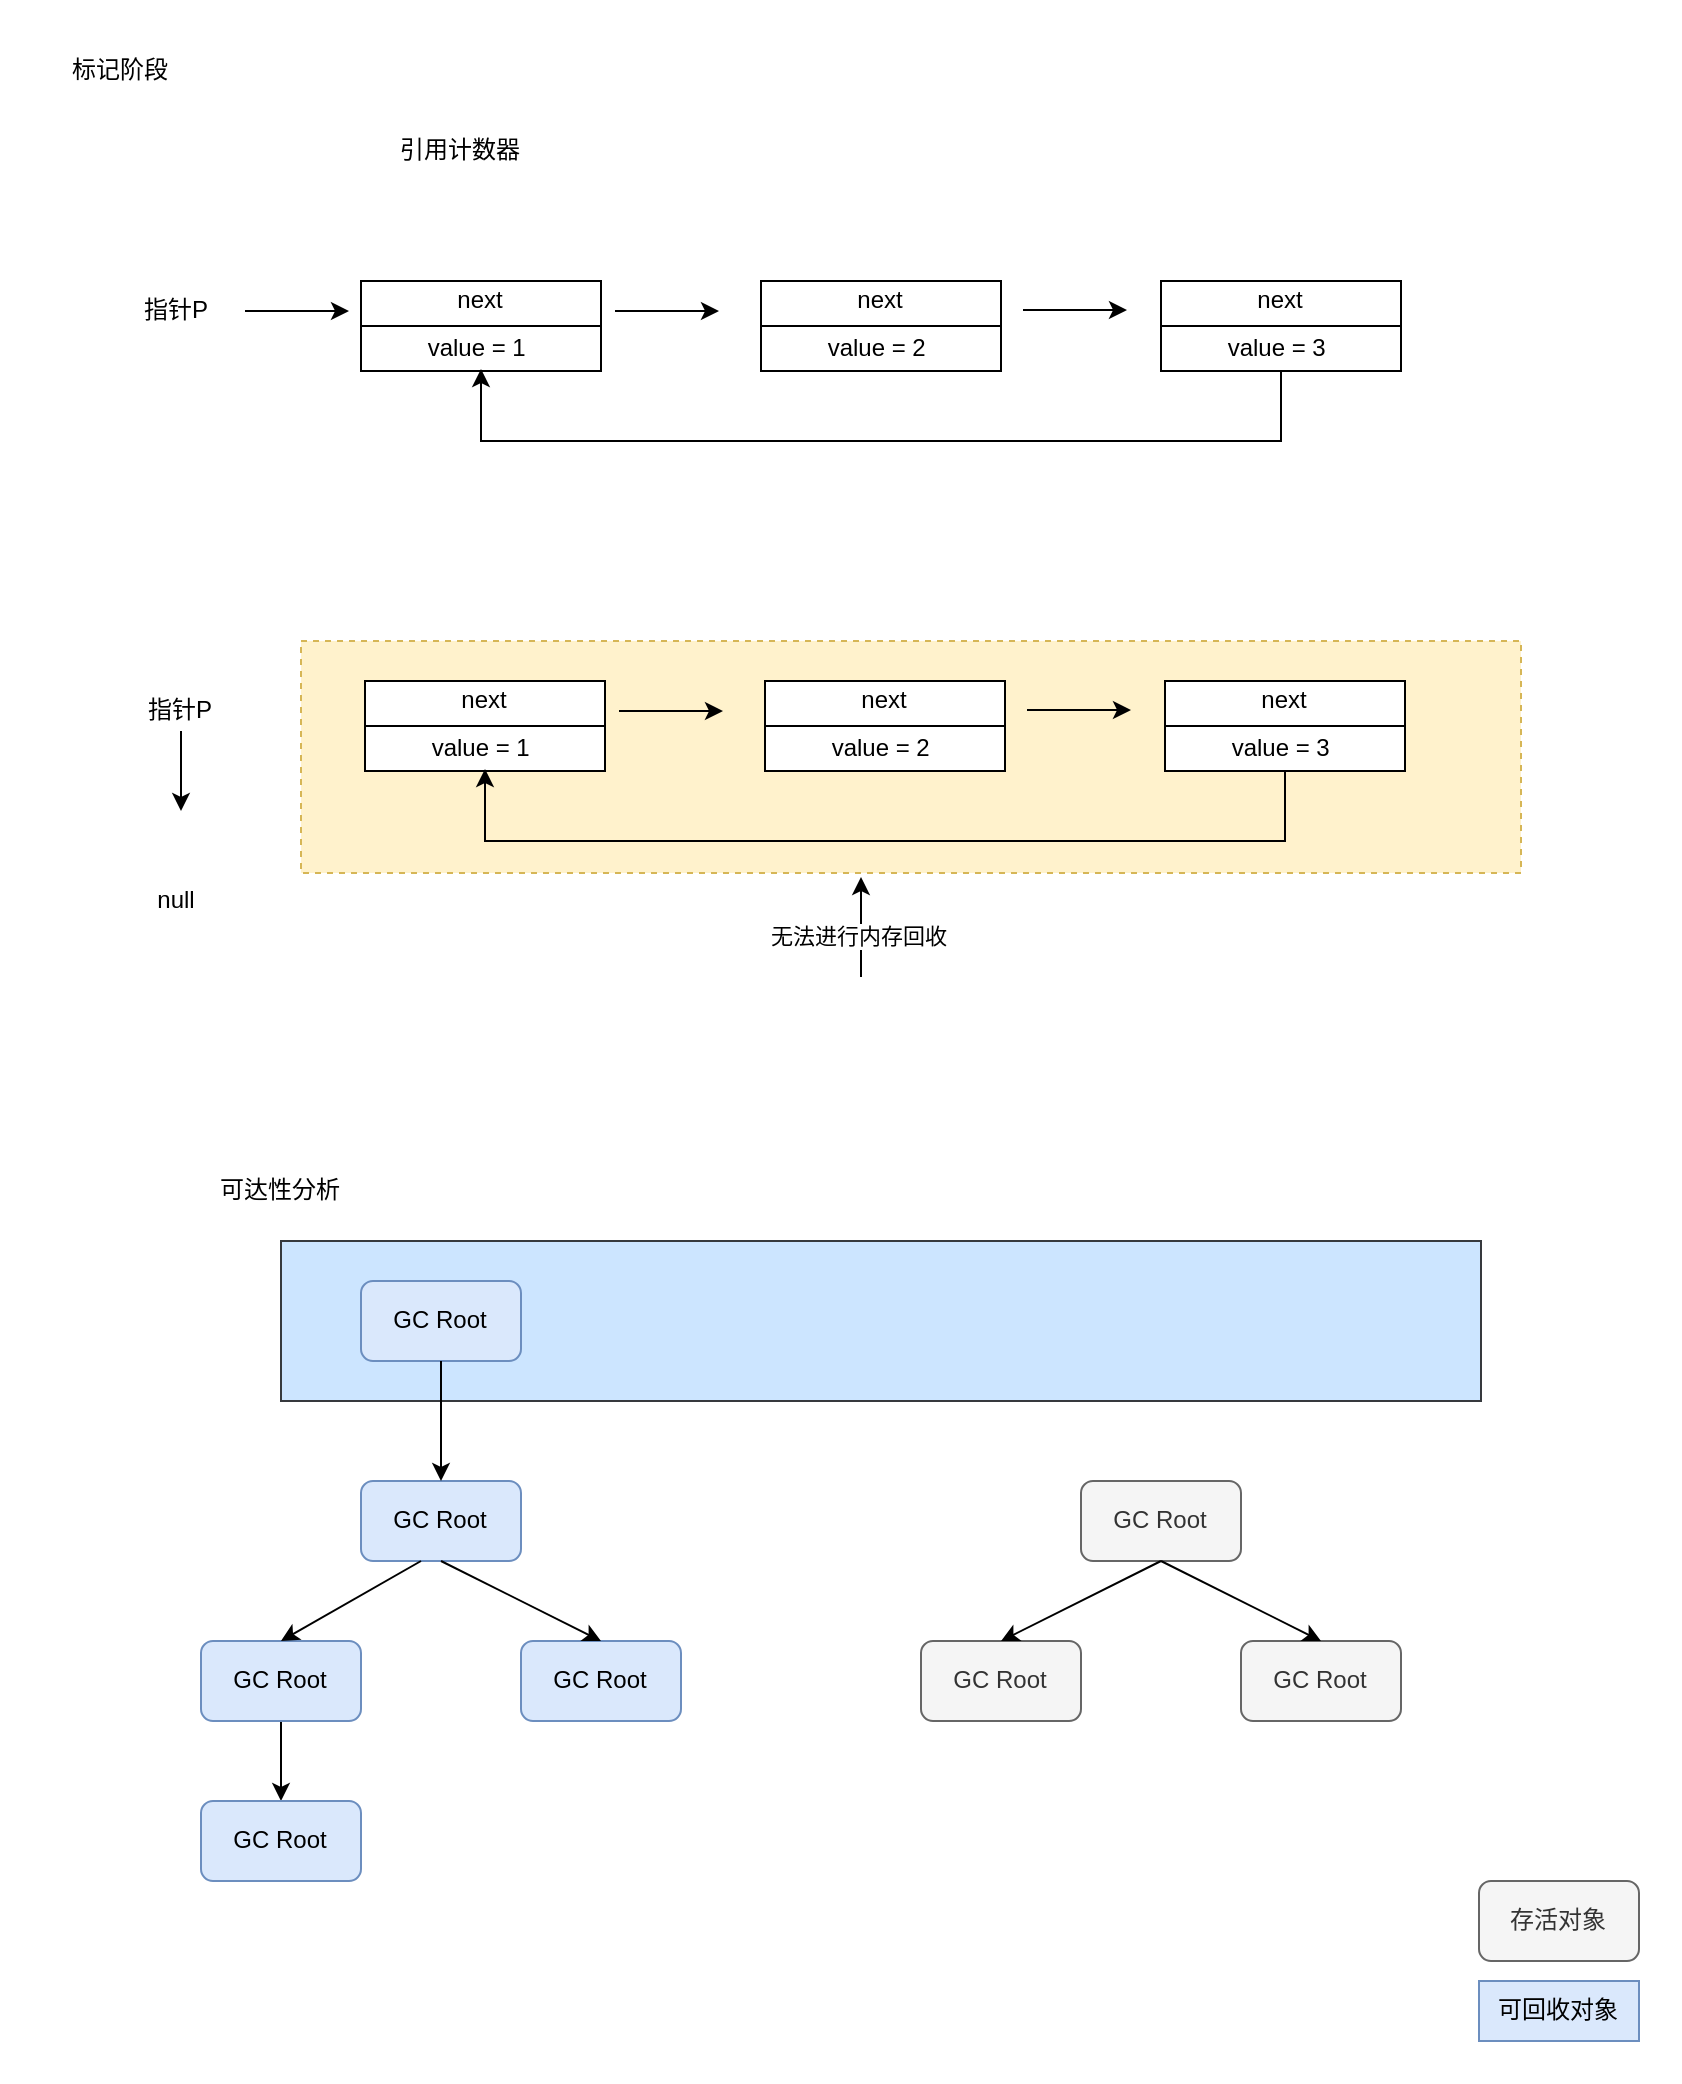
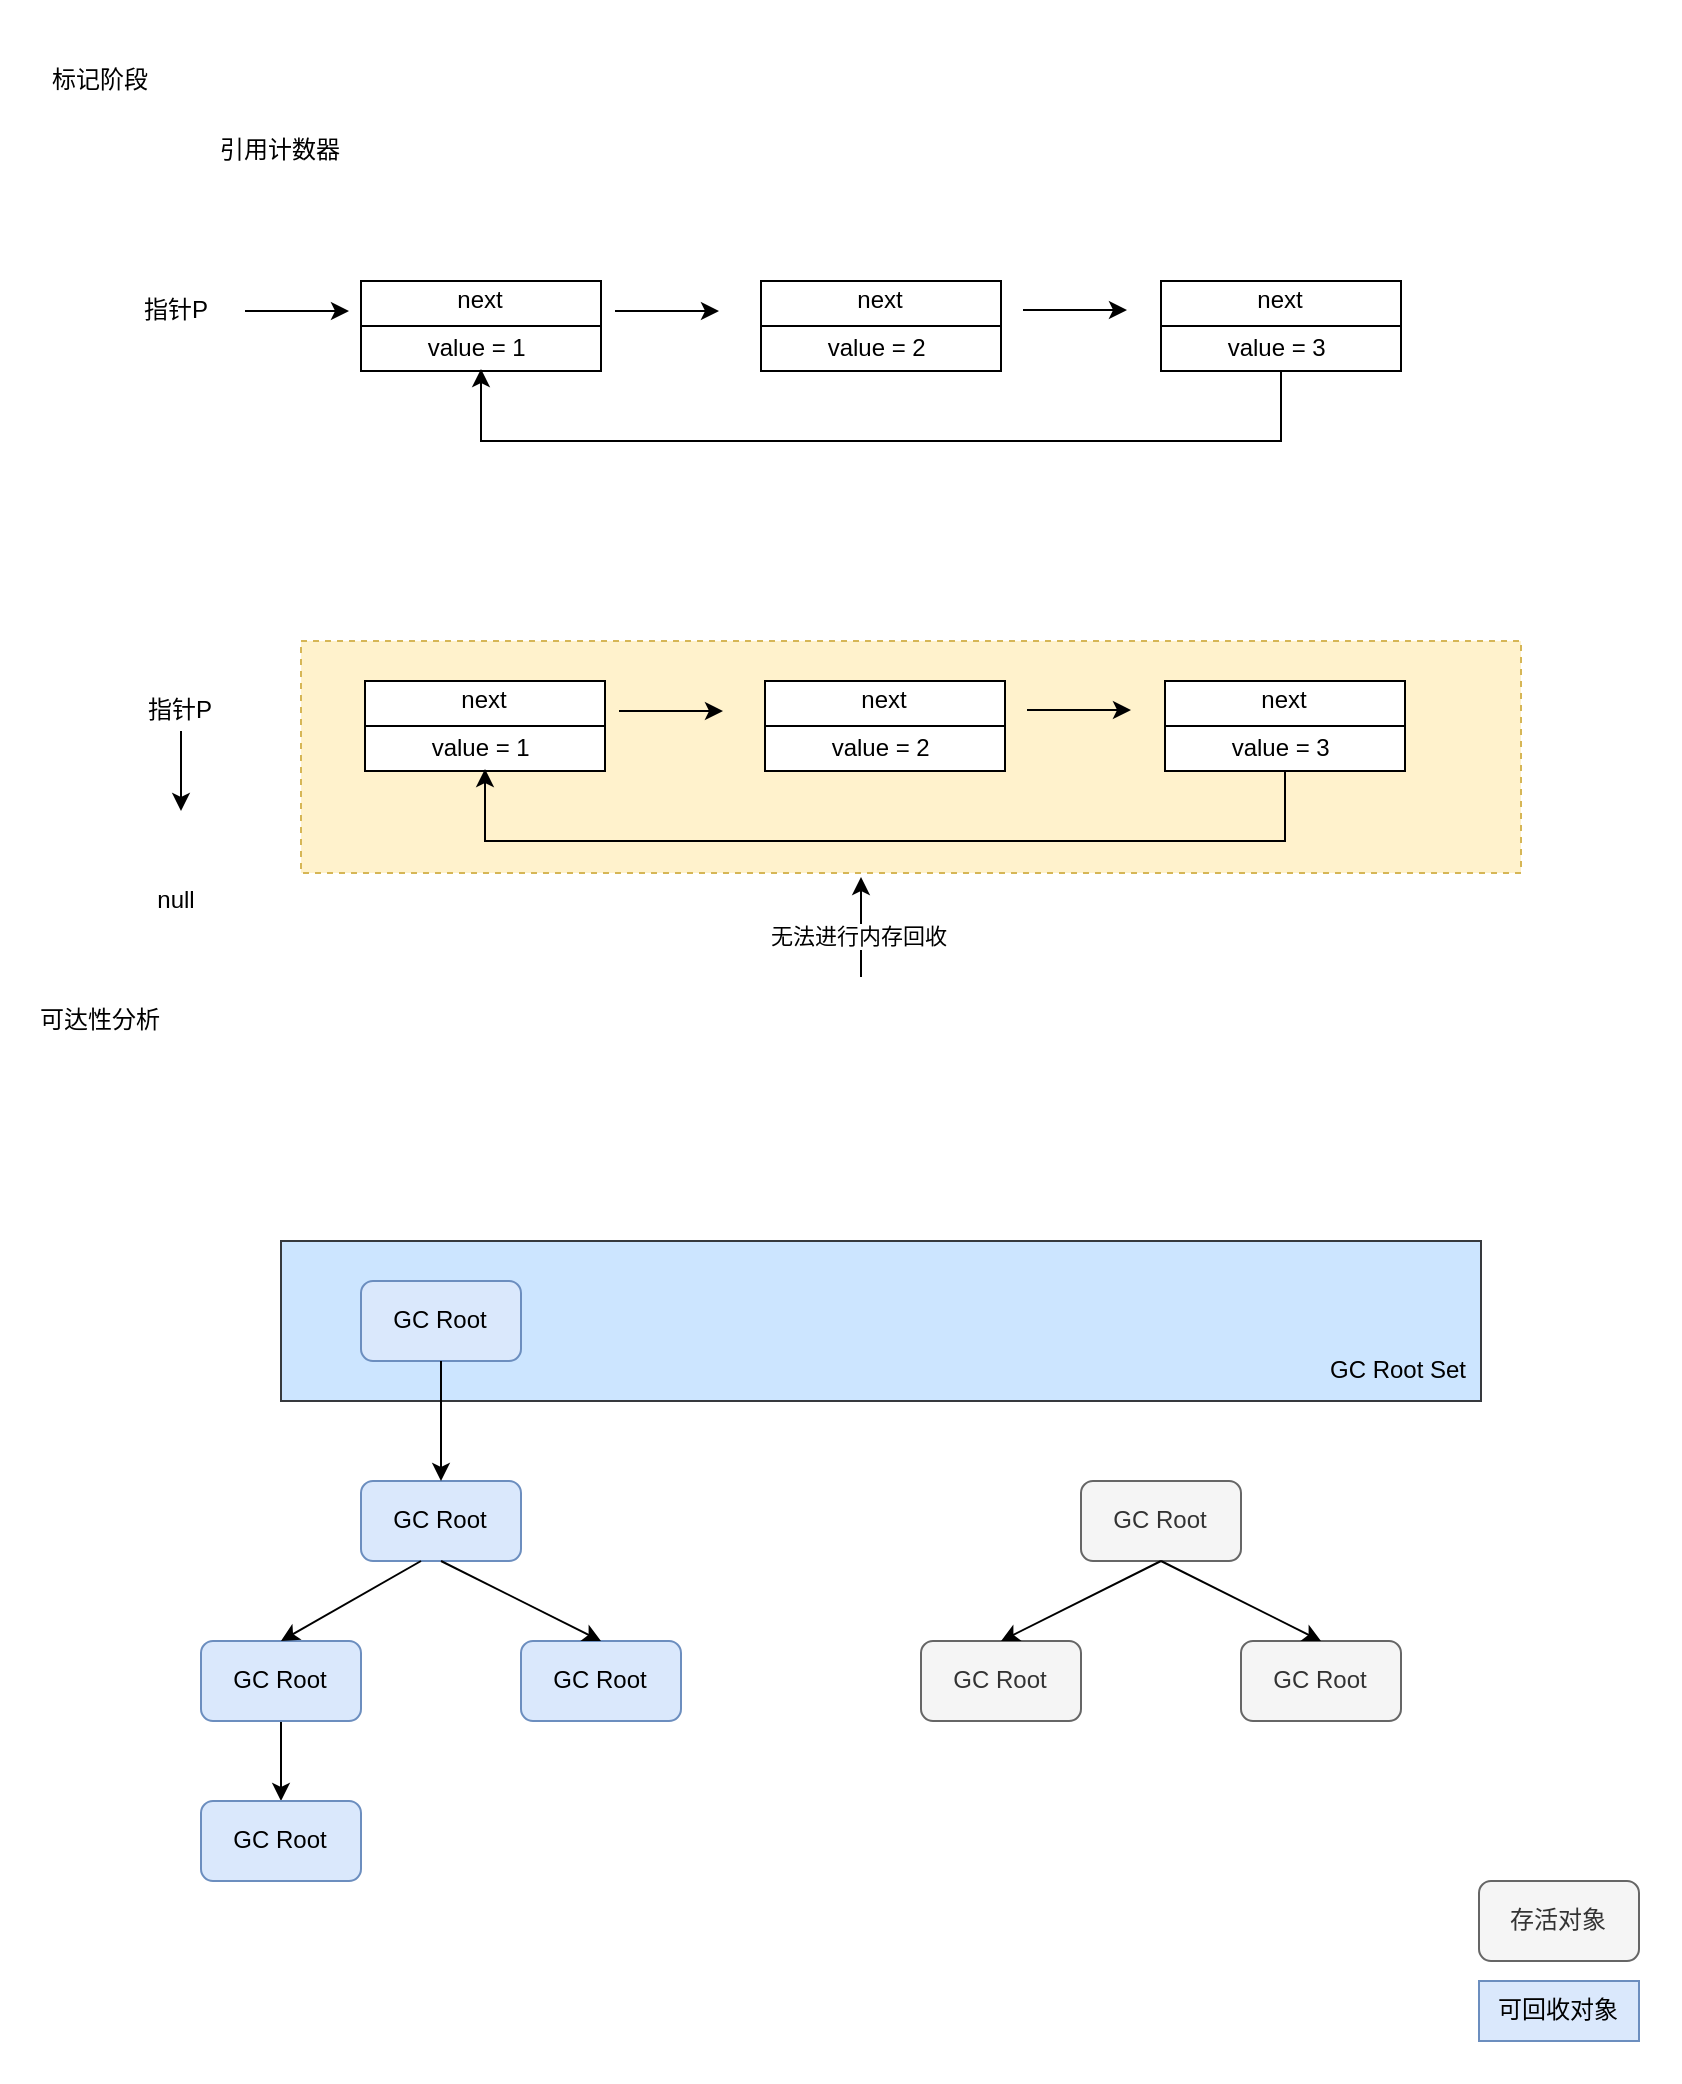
node "标记阶段": moved (121, 71) -> (101, 81)
node "引用计数器": moved (461, 151) -> (281, 151)
node "可达性分析": moved (281, 1191) -> (101, 1021)
node "GC Root Set": added
